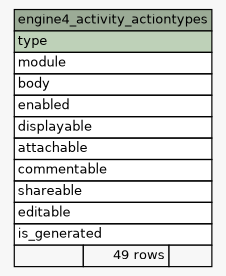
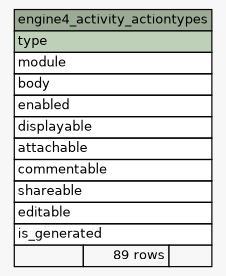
node "engine4_activity_actiontypes": text "49 rows" -> "89 rows"
